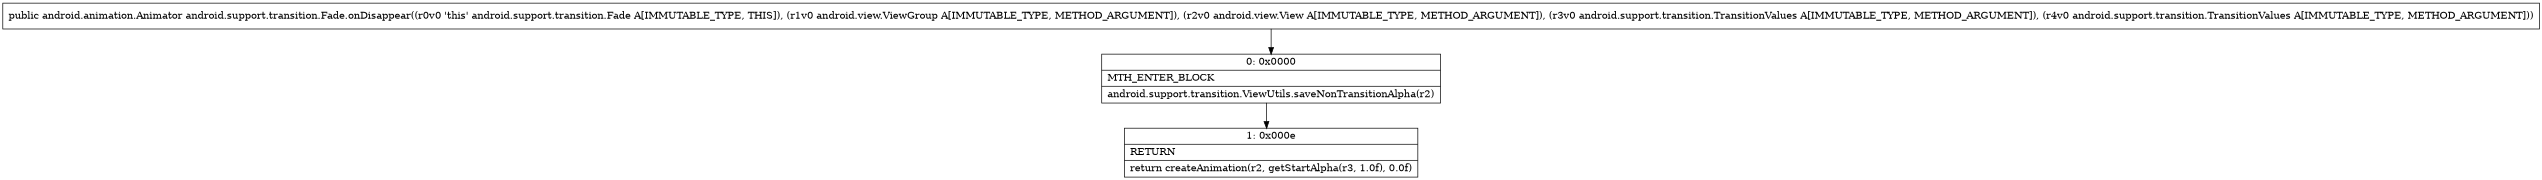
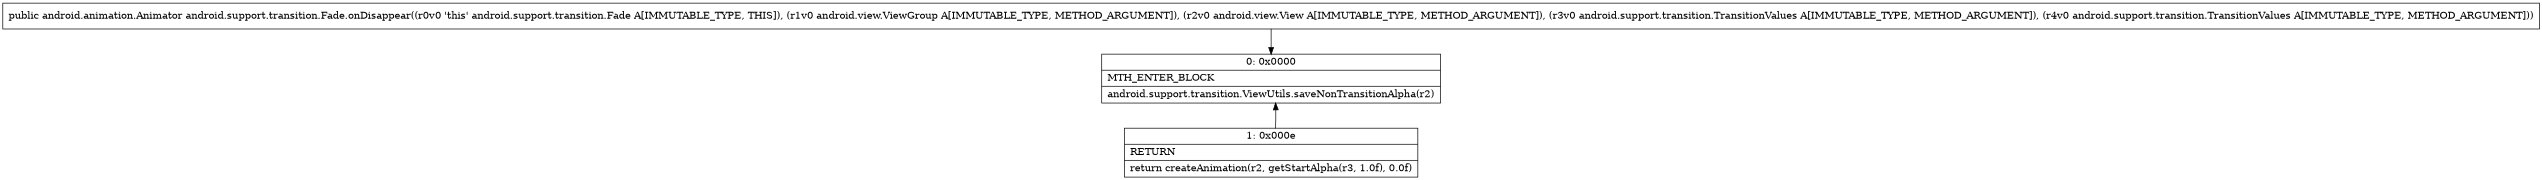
edge "0: 0x0000" -> "1: 0x000e": reversed
